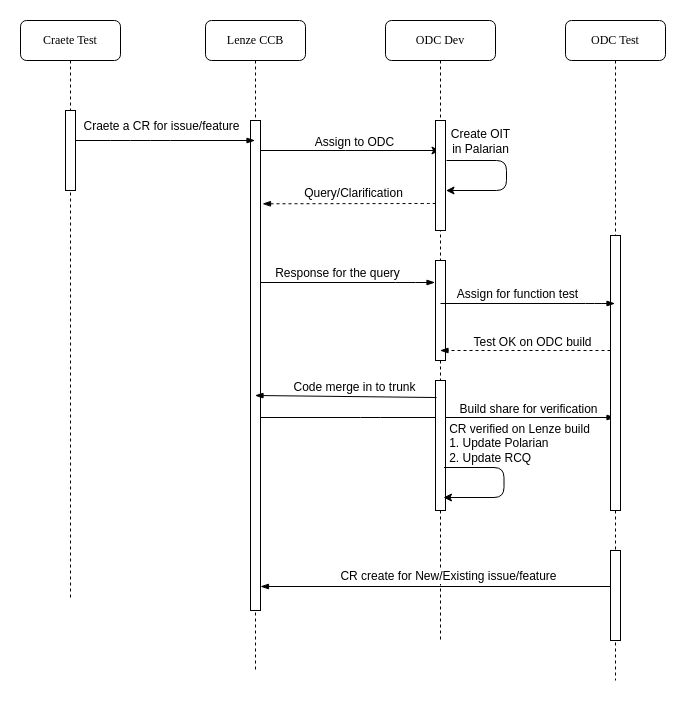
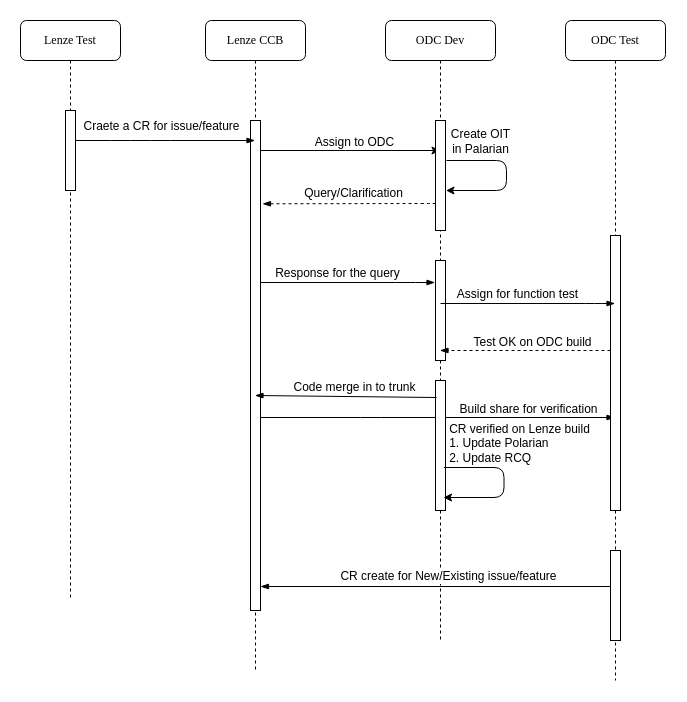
node "Craete Test": label "Craete Test" -> "Lenze Test"
